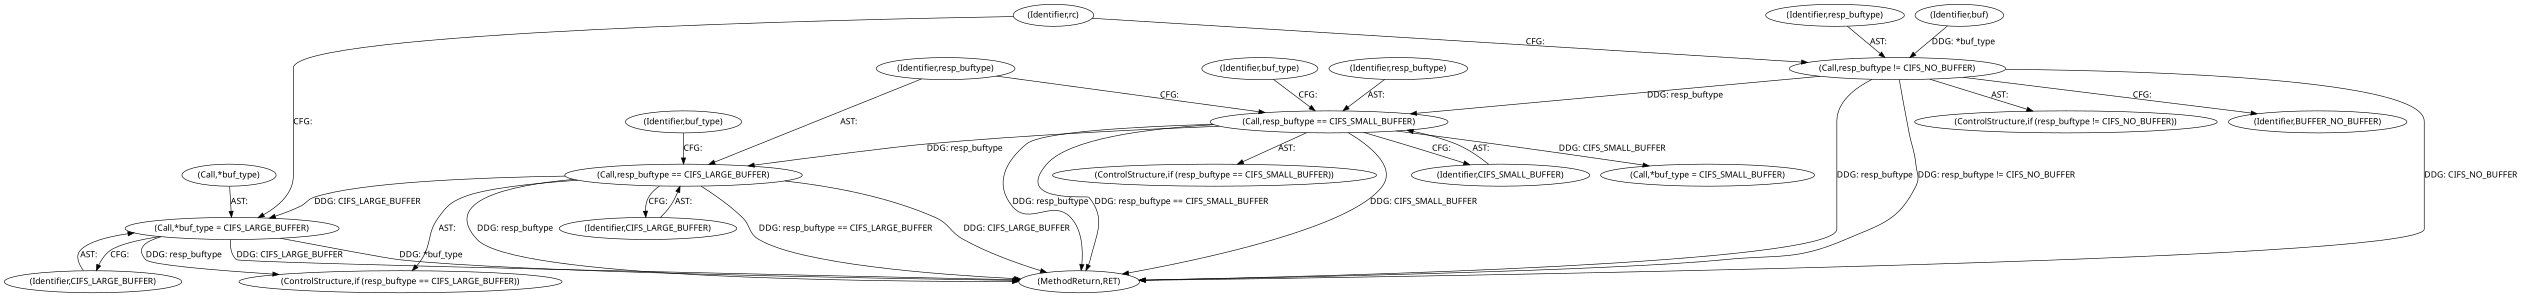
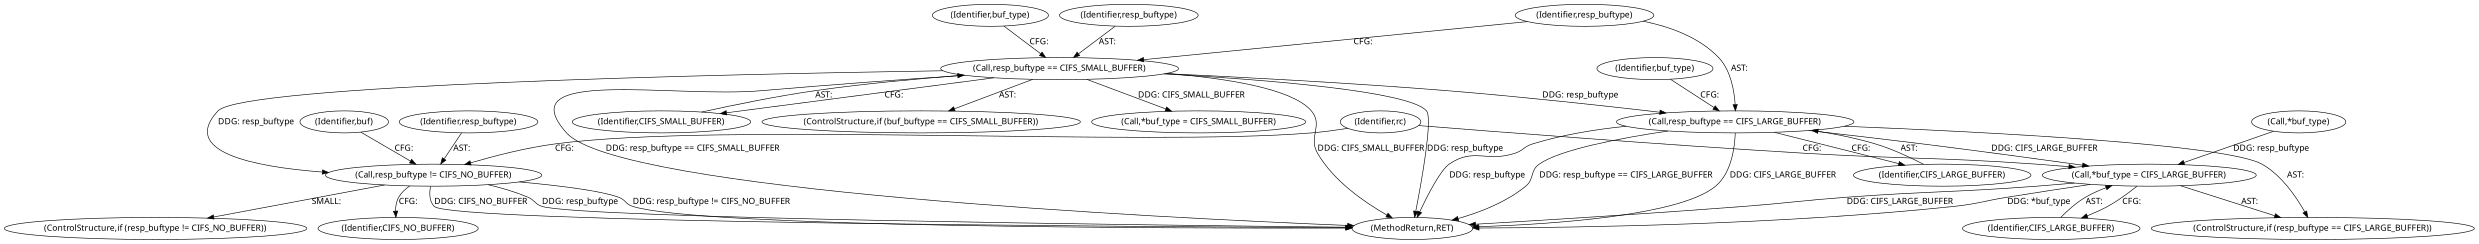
edge "(Identifier,buf)" -> "(Call,resp_buftype != CIFS_NO_BUFFER)": label "DDG: *buf_type" -> "CFG: "
edge "(Call,resp_buftype != CIFS_NO_BUFFER)" -> "(Call,resp_buftype == CIFS_SMALL_BUFFER)": reversed
edge "(Call,resp_buftype != CIFS_NO_BUFFER)" -> "(ControlStructure,if (resp_buftype != CIFS_NO_BUFFER))": label "AST: " -> "SMALL: "
node "(Identifier,BUFFER_NO_BUFFER)": label "(Identifier,BUFFER_NO_BUFFER)" -> "(Identifier,CIFS_NO_BUFFER)"
node "(ControlStructure,if (resp_buftype == CIFS_SMALL_BUFFER))": label "(ControlStructure,if (resp_buftype == CIFS_SMALL_BUFFER))" -> "(ControlStructure,if (buf_buftype == CIFS_SMALL_BUFFER))"
edge "(Call,*buf_type)" -> "(Call,*buf_type = CIFS_LARGE_BUFFER)": label "AST: " -> "DDG: resp_buftype"
edge "(Call,*buf_type = CIFS_LARGE_BUFFER)" -> "(ControlStructure,if (resp_buftype == CIFS_LARGE_BUFFER))": label "DDG: resp_buftype" -> "AST: "
